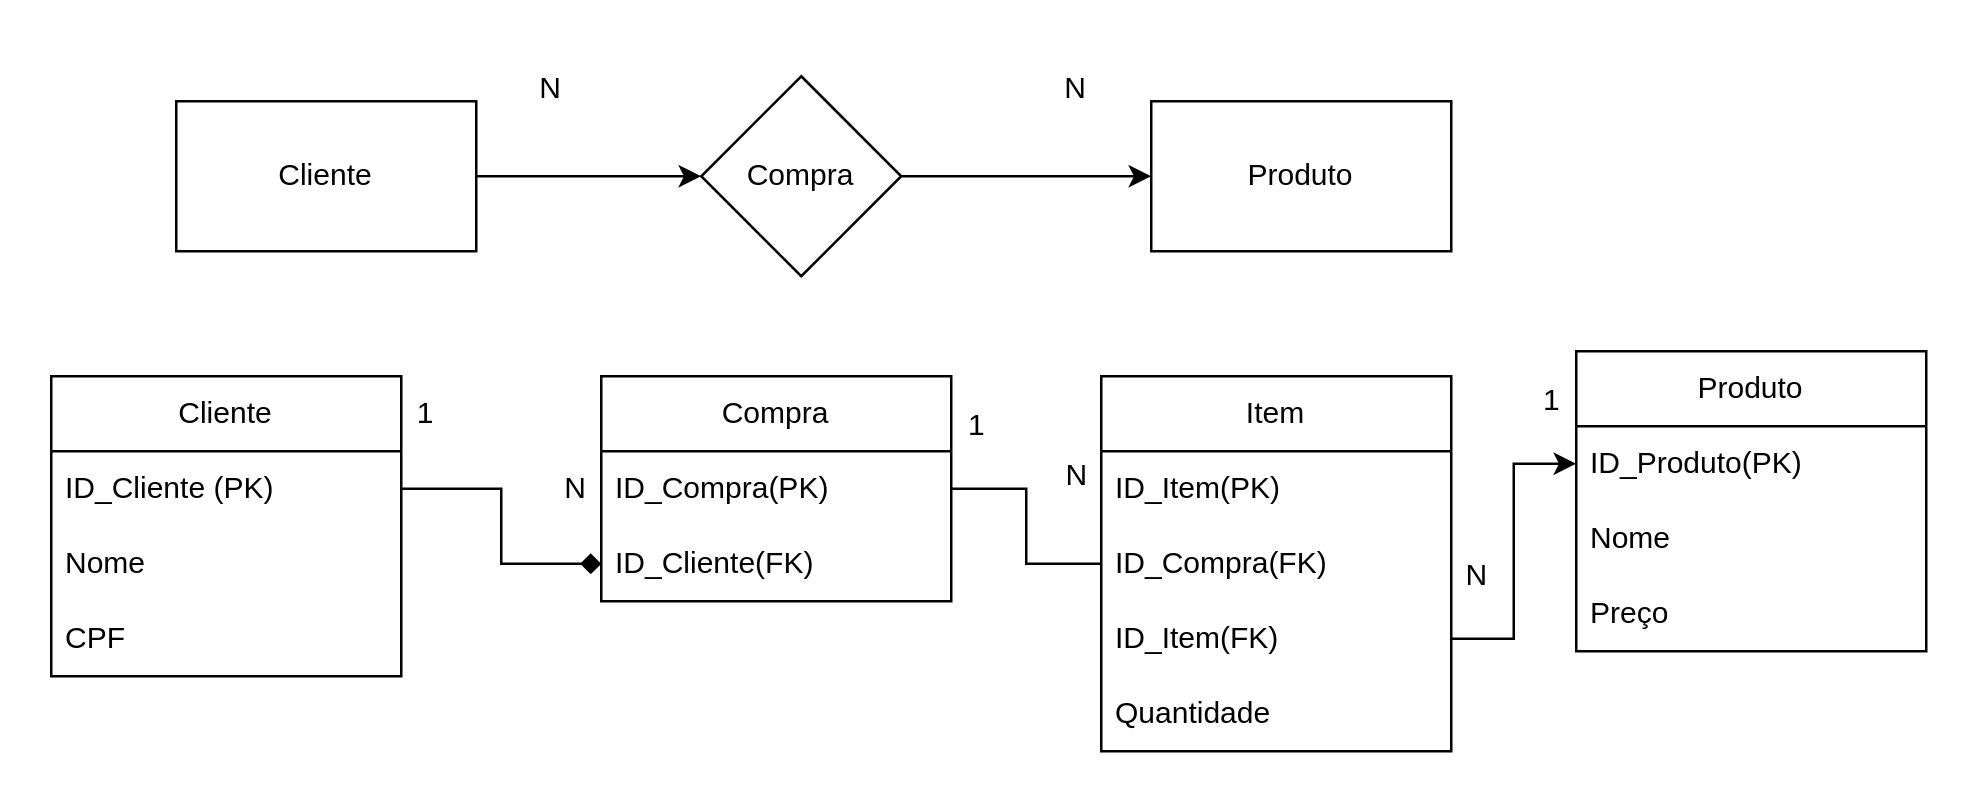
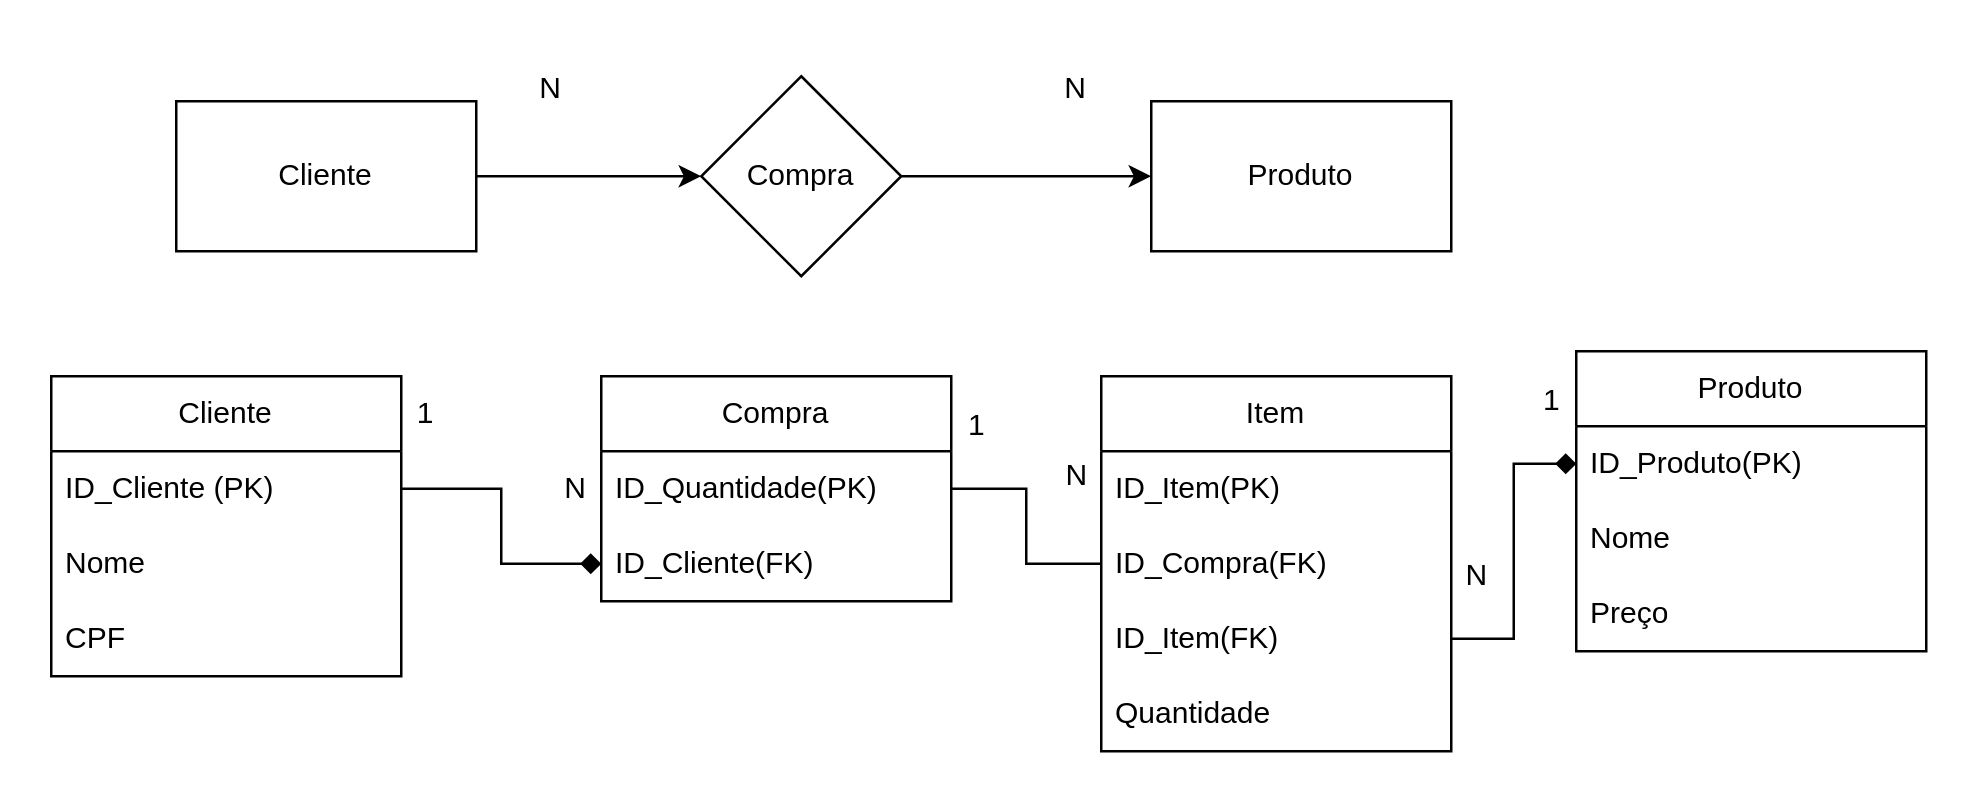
edge "ID_Item(FK)" -> "ID_Produto(PK)": arrowhead classic -> diamond
node "ID_Compra(PK)": label "ID_Compra(PK)" -> "ID_Quantidade(PK)"
